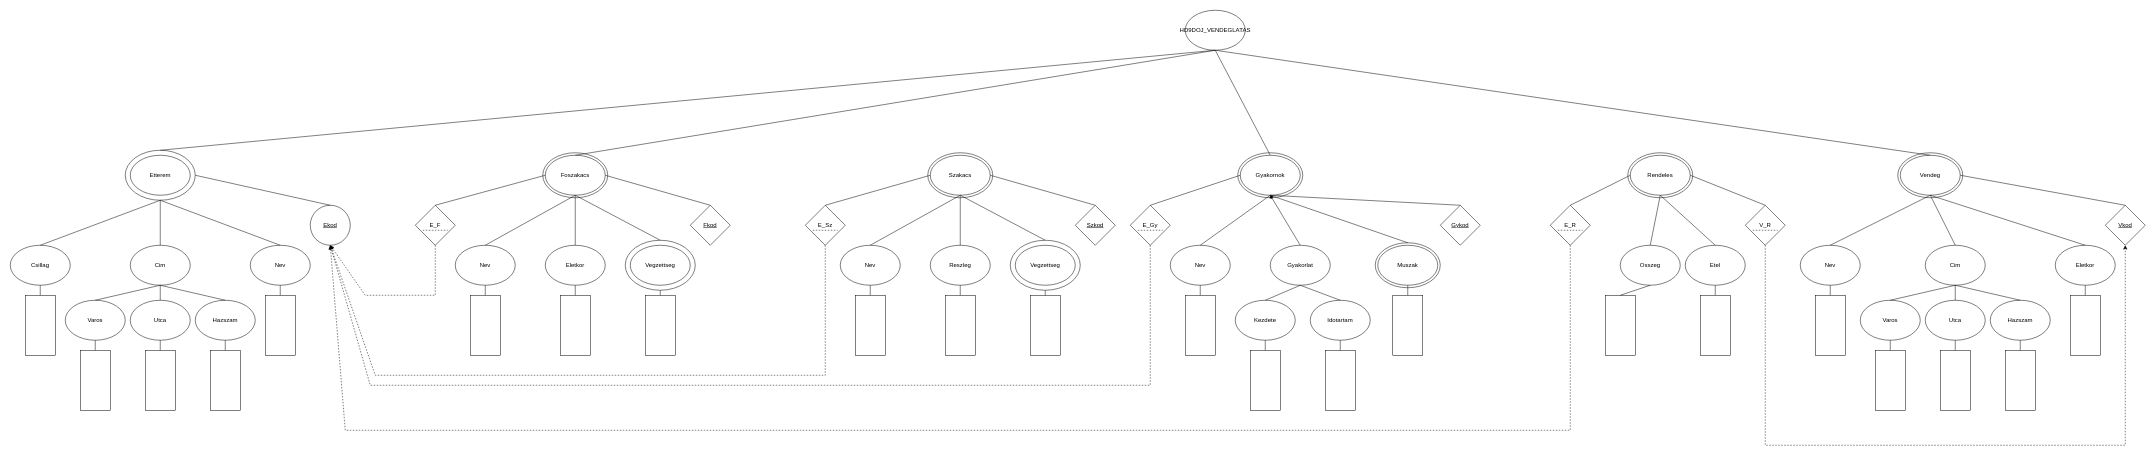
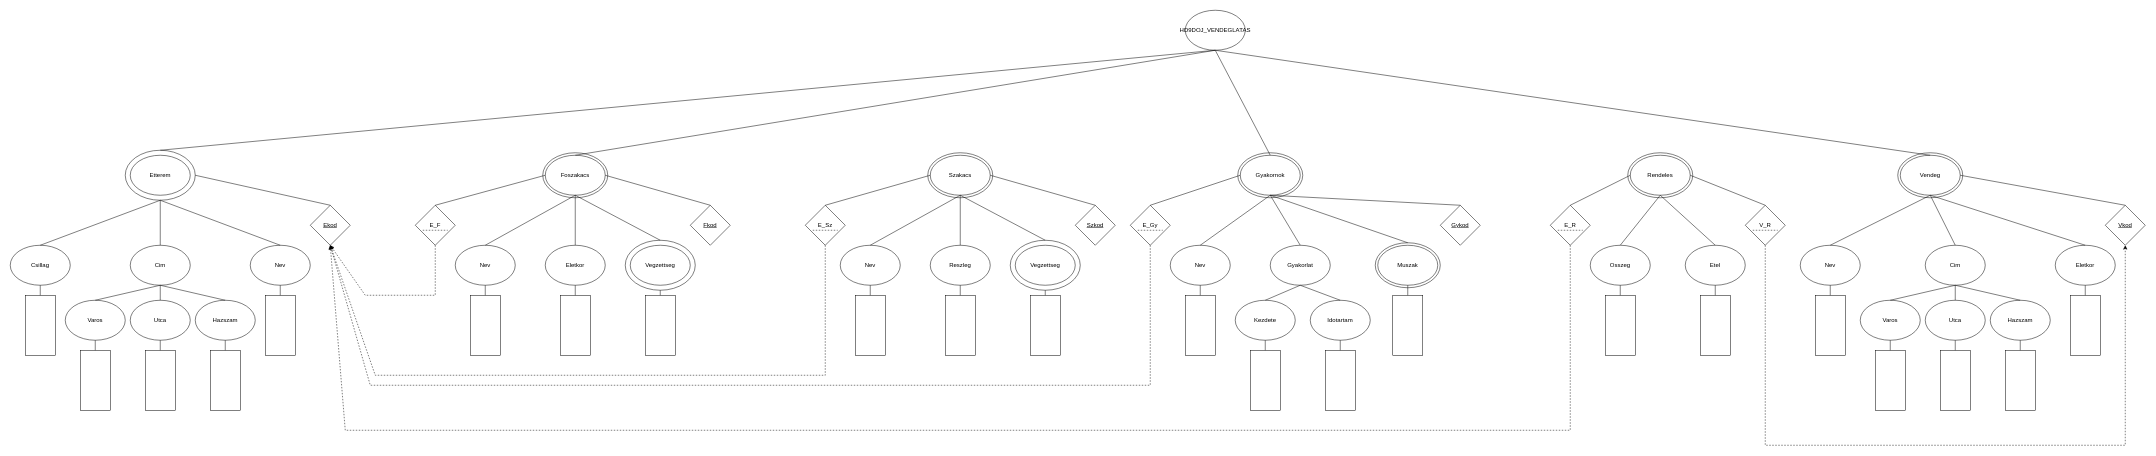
edge "Gyakorlat" -> "Gyakornok": arrowhead diamond -> none
node "Ekod": shape ellipse -> diamond
node "Osszeg": moved (1650, 265) -> (1620, 265)
